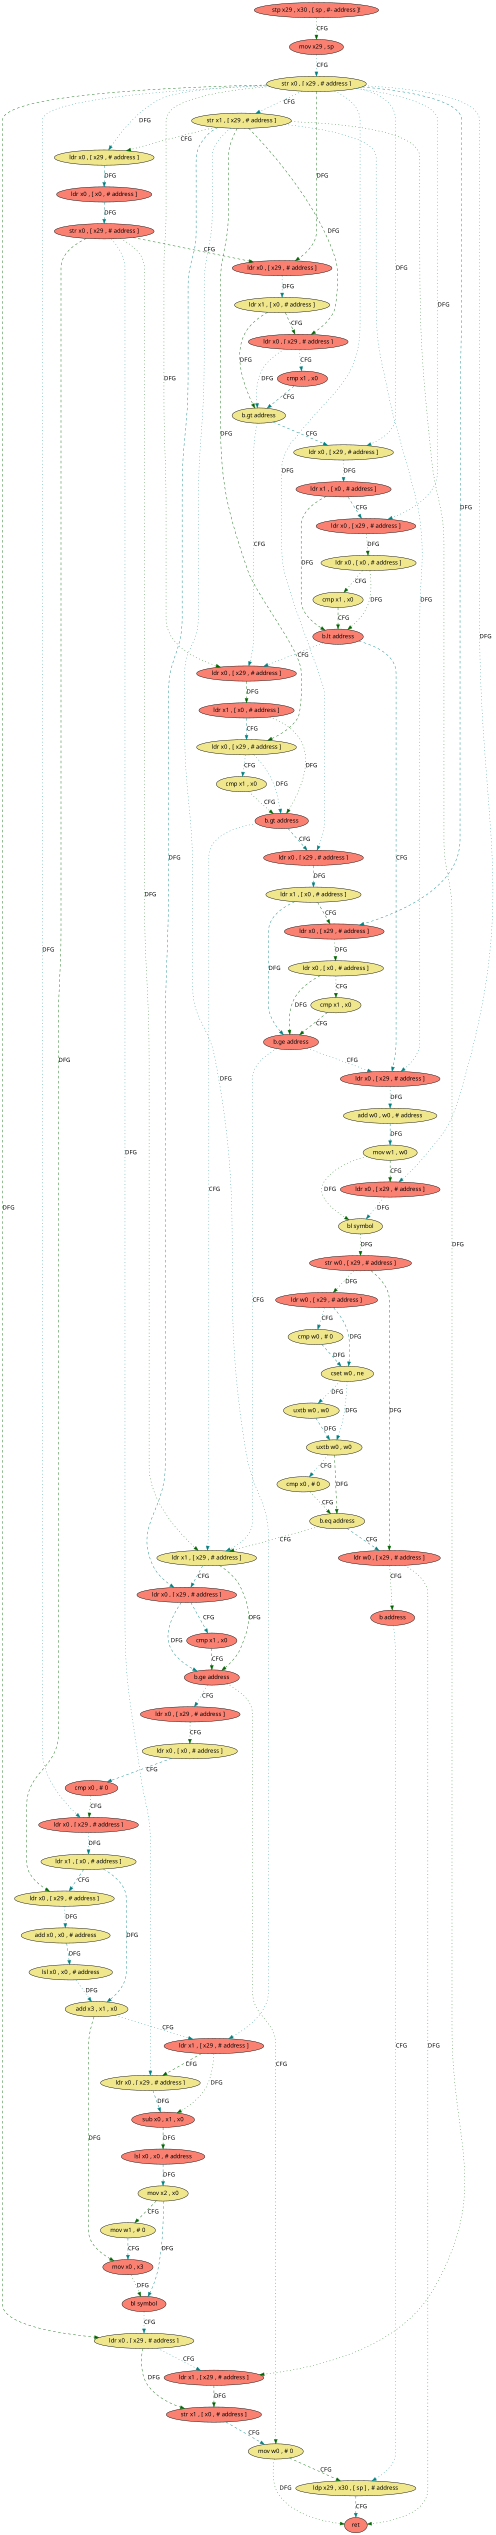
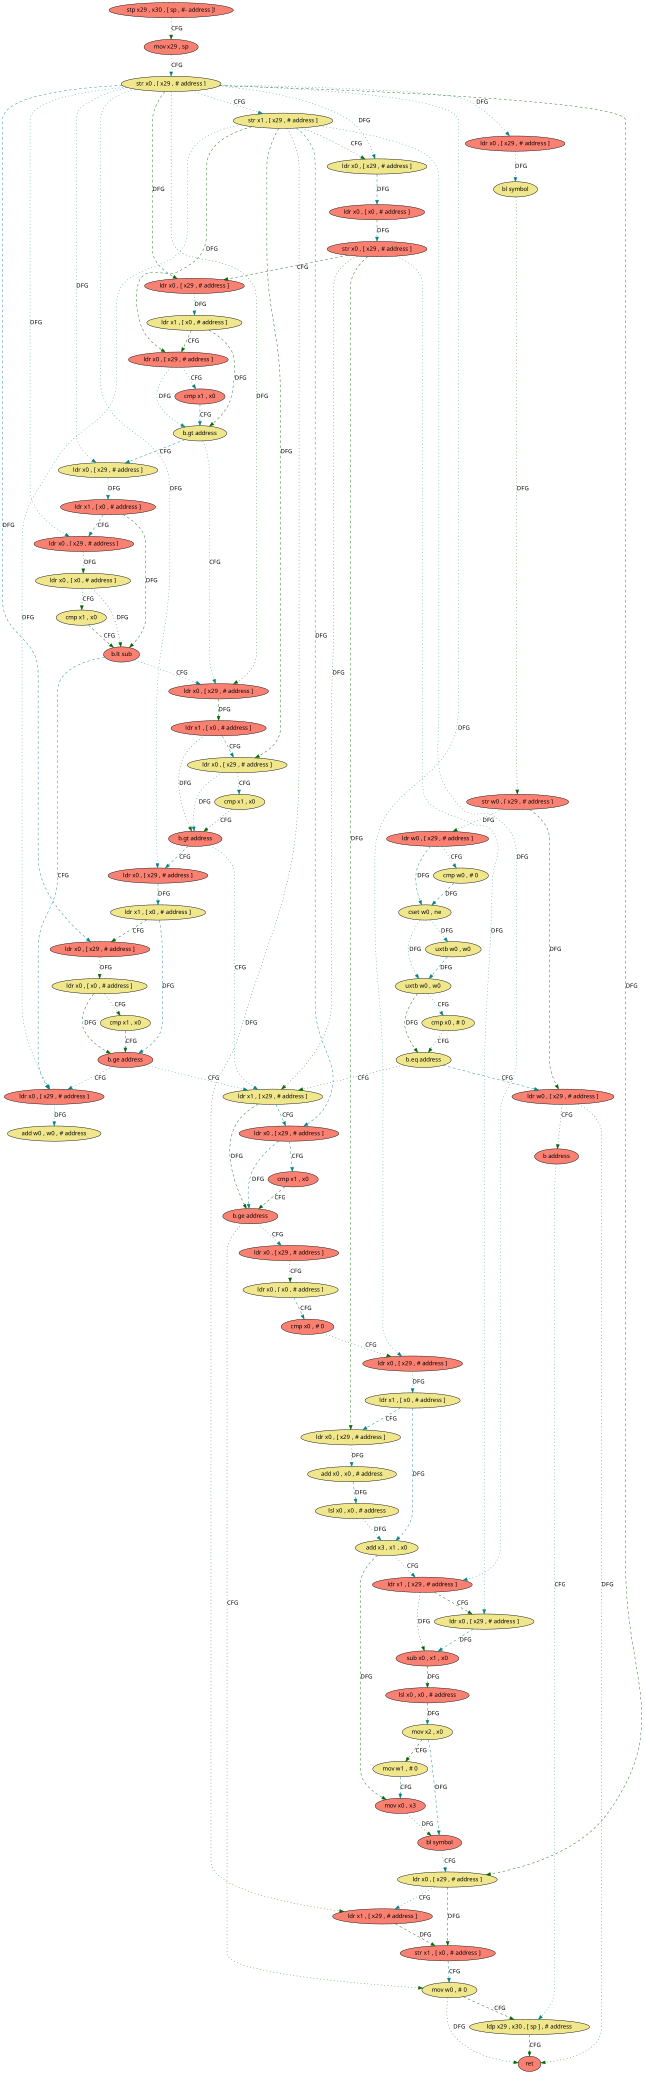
node "b.lt address": label "b.lt address" -> "b.lt sub"
node "mov w1 , w0": removed
edge "ldp x29 , x30 , [ sp ] , # address" -> "ret": color teal -> darkgreen
